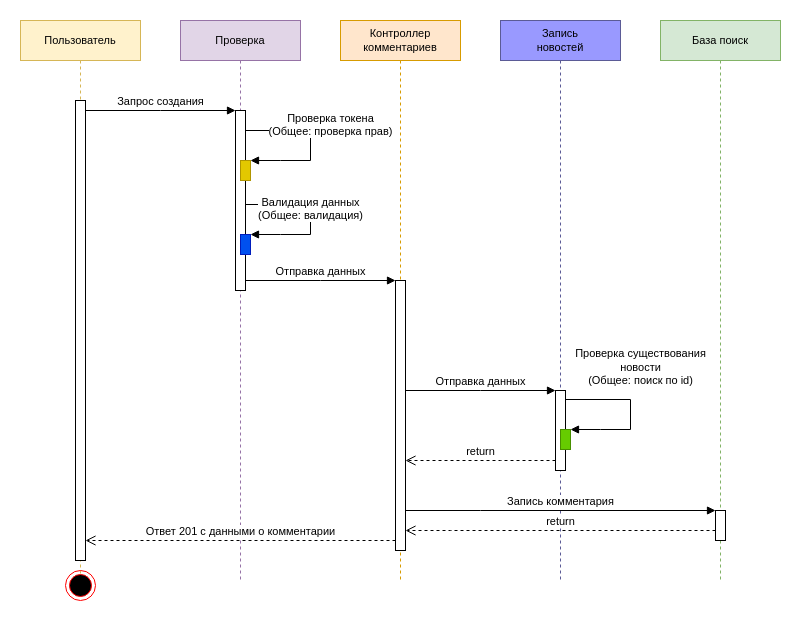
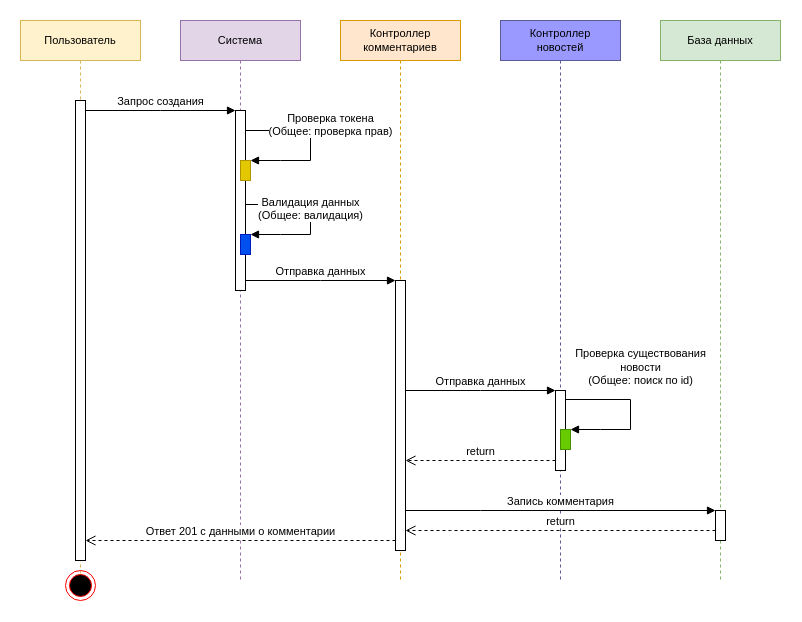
node "Проверка": label "Проверка" -> "Система"
node "Запись новостей": label "Запись новостей" -> "Контроллер новостей"
node "База поиск": label "База поиск" -> "База данных"
